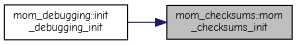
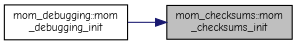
node "mom_debugging::init _debugging_init": label "mom_debugging::init _debugging_init" -> "mom_debugging::mom _debugging_init"
